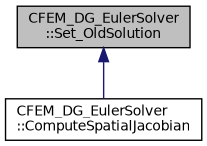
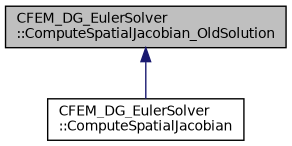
node "CFEM_DG_EulerSolver ::Set_OldSolution": label "CFEM_DG_EulerSolver ::Set_OldSolution" -> "CFEM_DG_EulerSolver ::ComputeSpatialJacobian_OldSolution"
